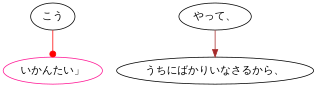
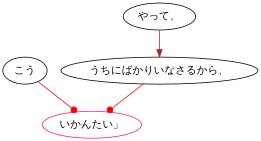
edge "うちにばかりいなさるから、" -> "いかんたい」": added
